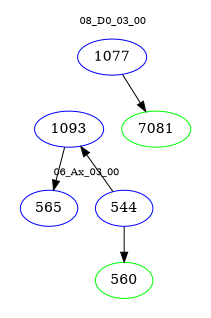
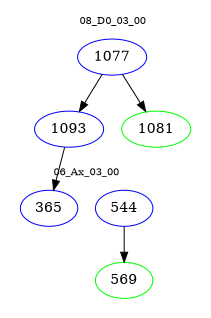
node "7081": label "7081" -> "1081"
edge "544" -> "1093": now "1077" -> "1093"
node "565": label "565" -> "365"
node "560": label "560" -> "569"
